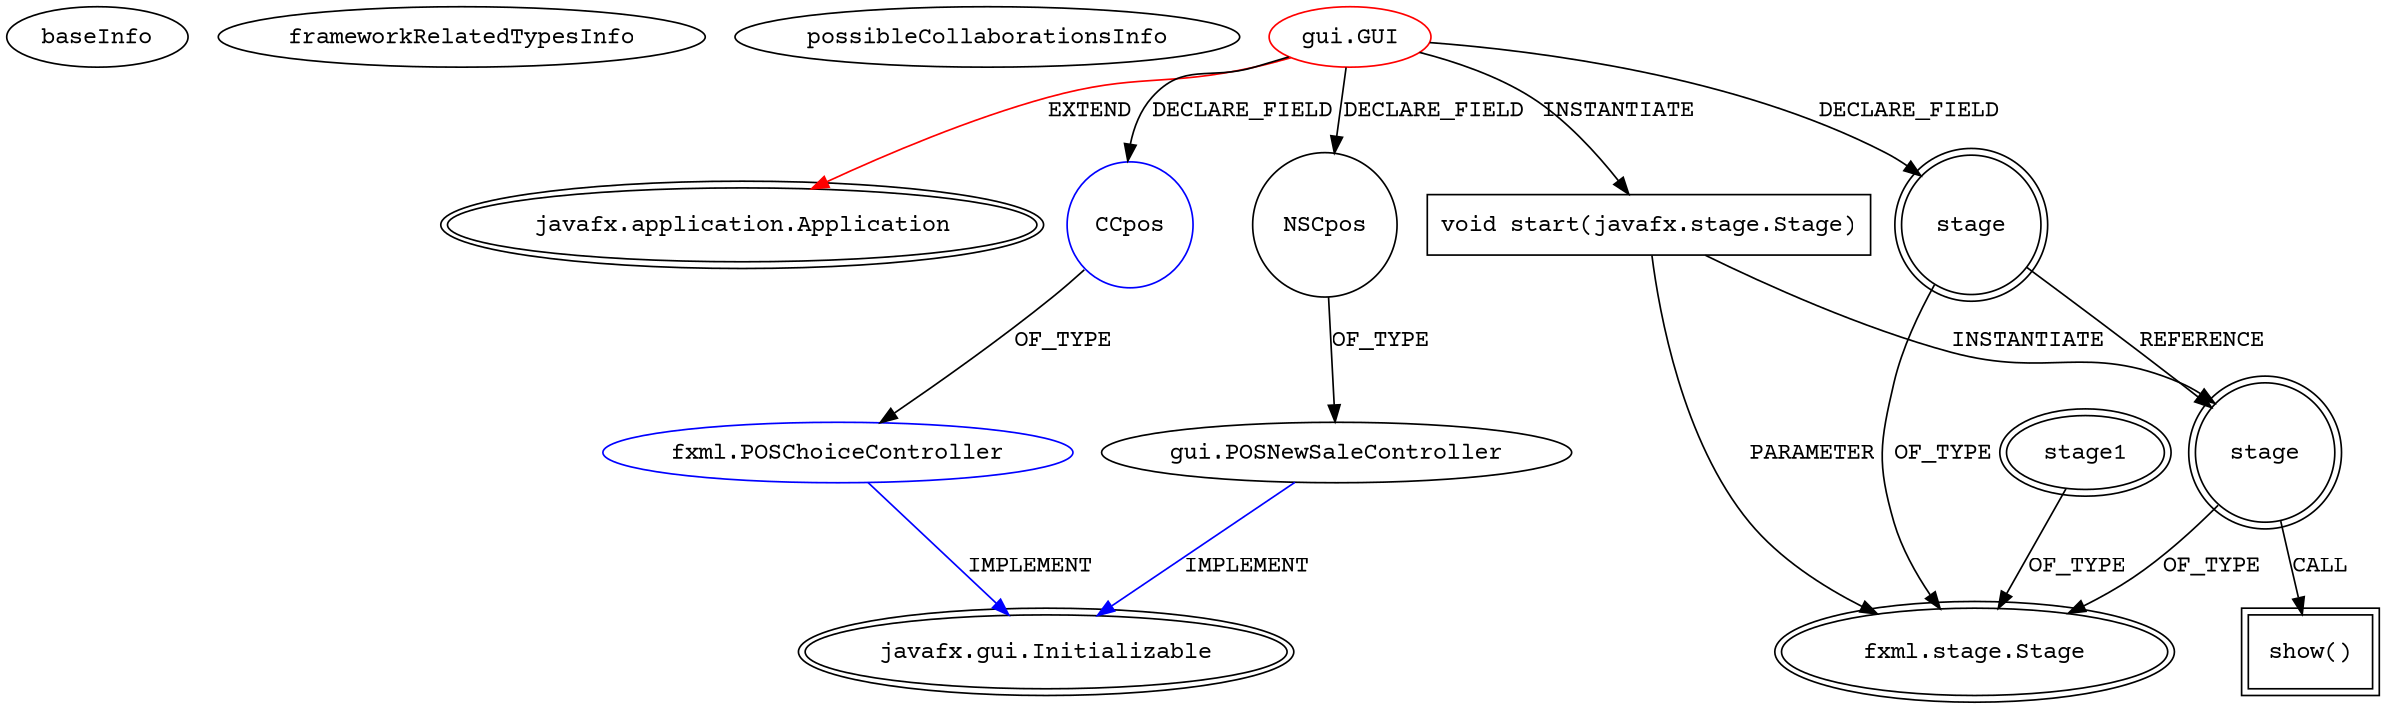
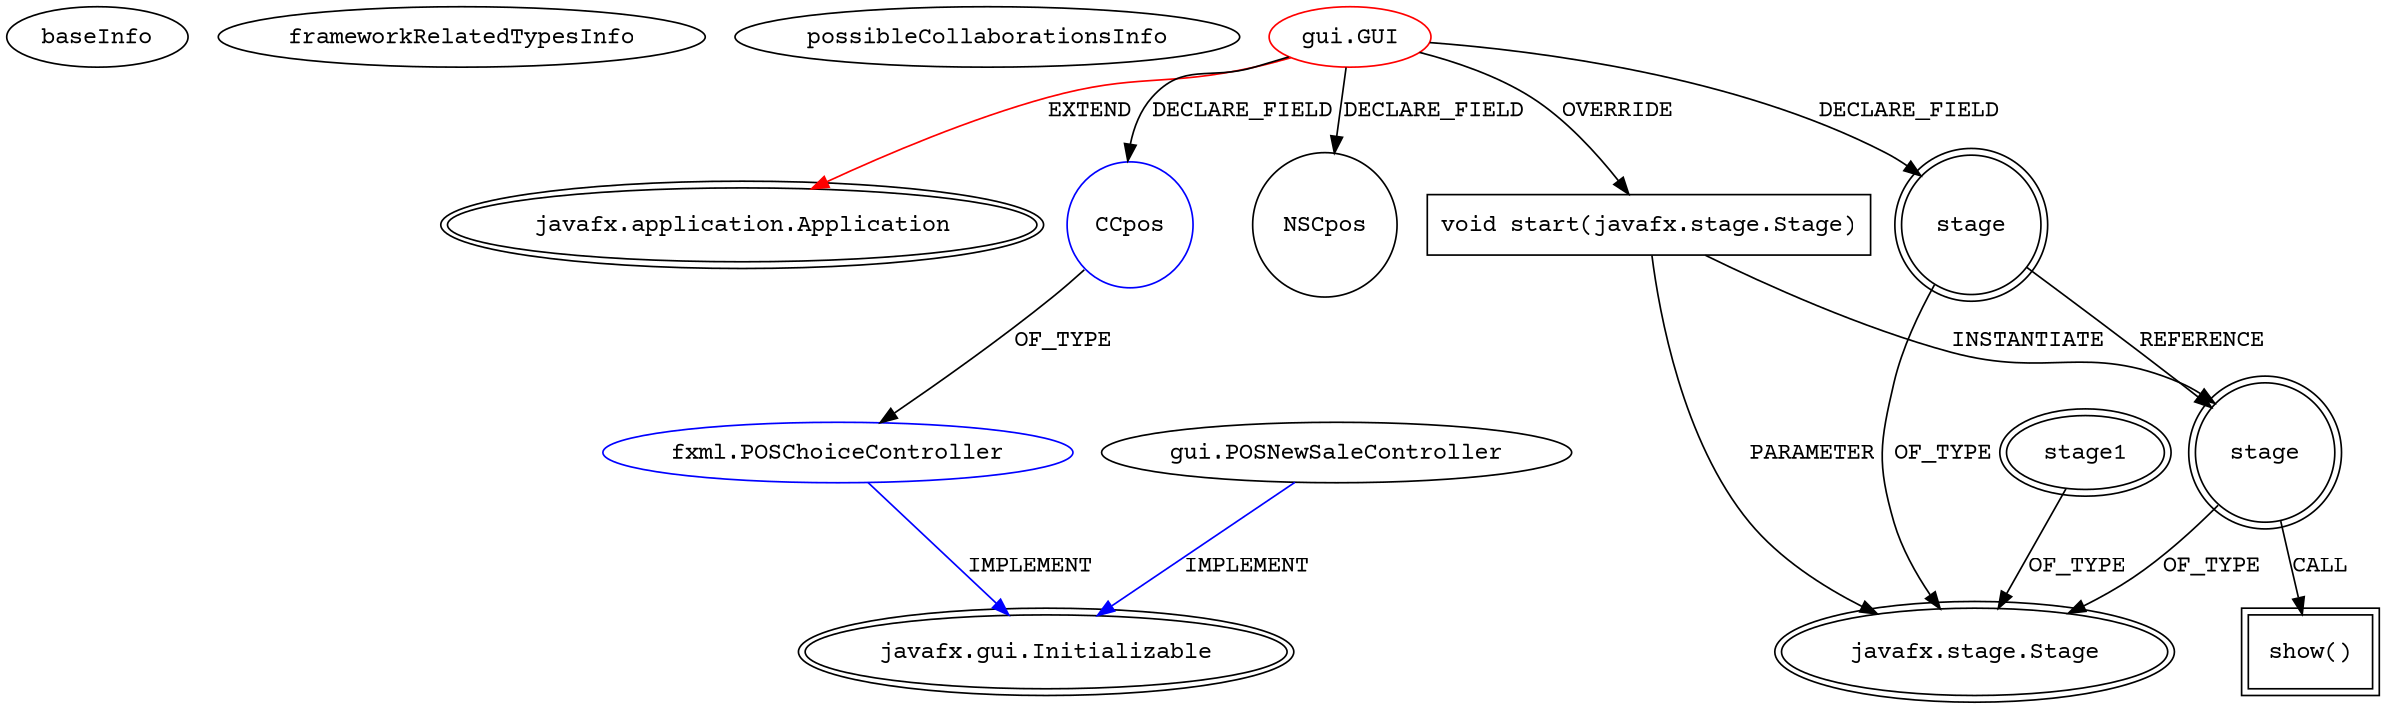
edge "gui.GUI" -> "void start(javafx.stage.Stage)": label "INSTANTIATE" -> "OVERRIDE"
edge "NSCpos" -> "gui.POSNewSaleController": removed, label "OF_TYPE"
node "fxml.stage.Stage": label "fxml.stage.Stage" -> "javafx.stage.Stage"
